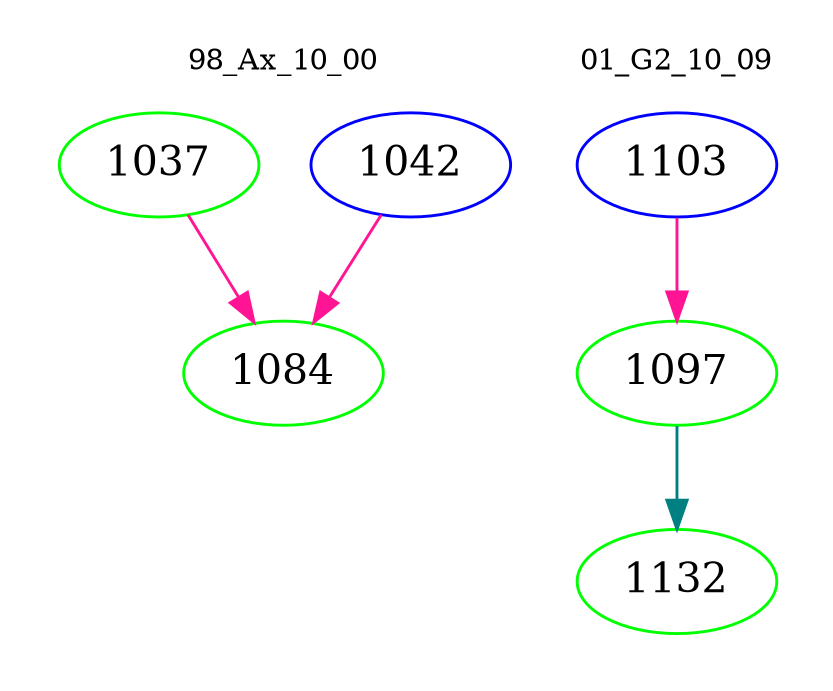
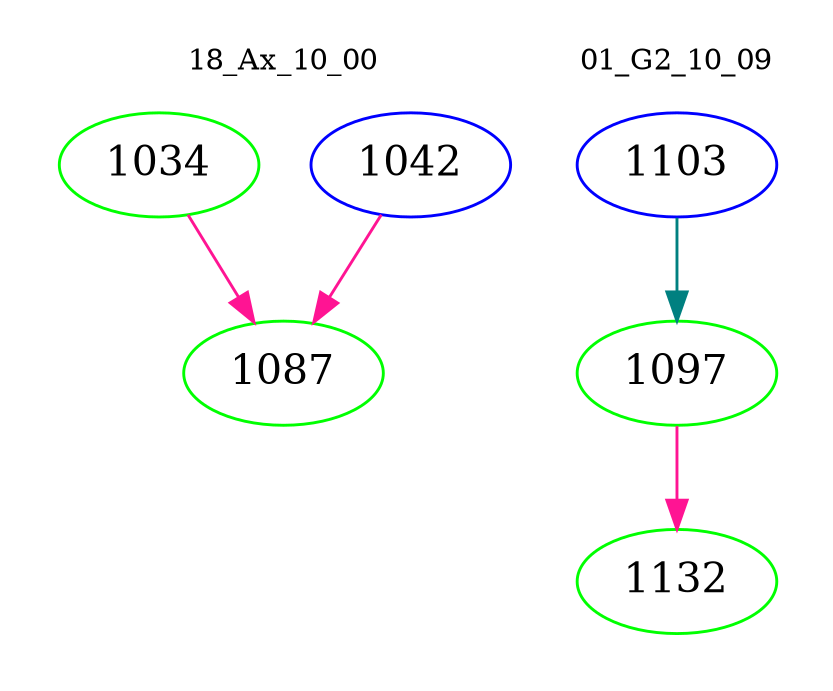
cluster "98_Ax_10_00": label "98_Ax_10_00" -> "18_Ax_10_00"
node "1037": label "1037" -> "1034"
edge "1103" -> "1097": color deeppink -> teal
node "1084": label "1084" -> "1087"
edge "1097" -> "1132": color teal -> deeppink
